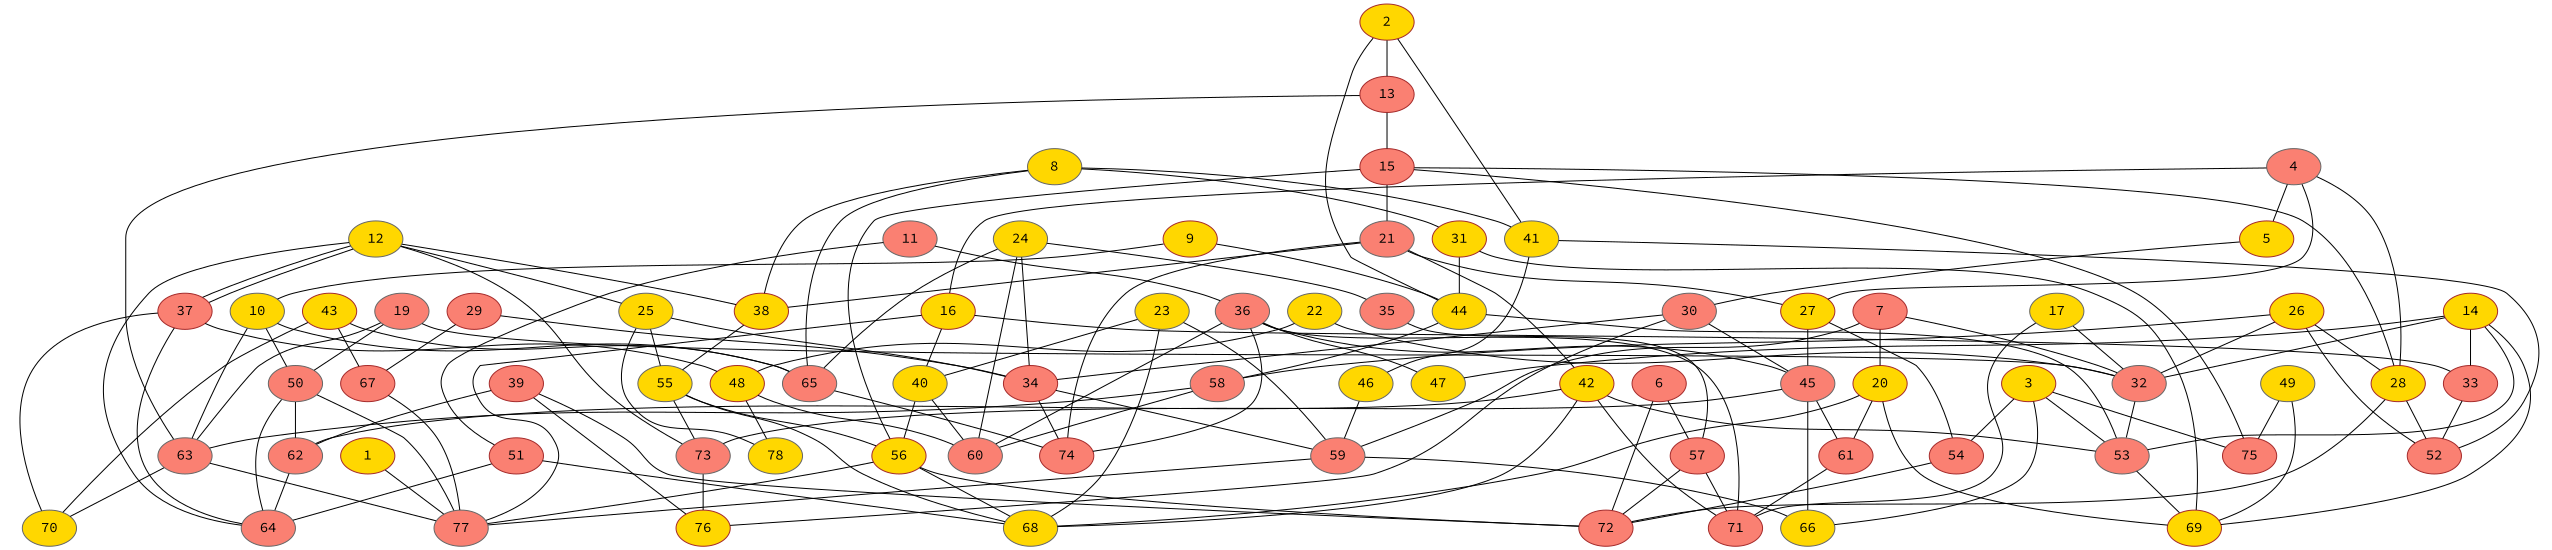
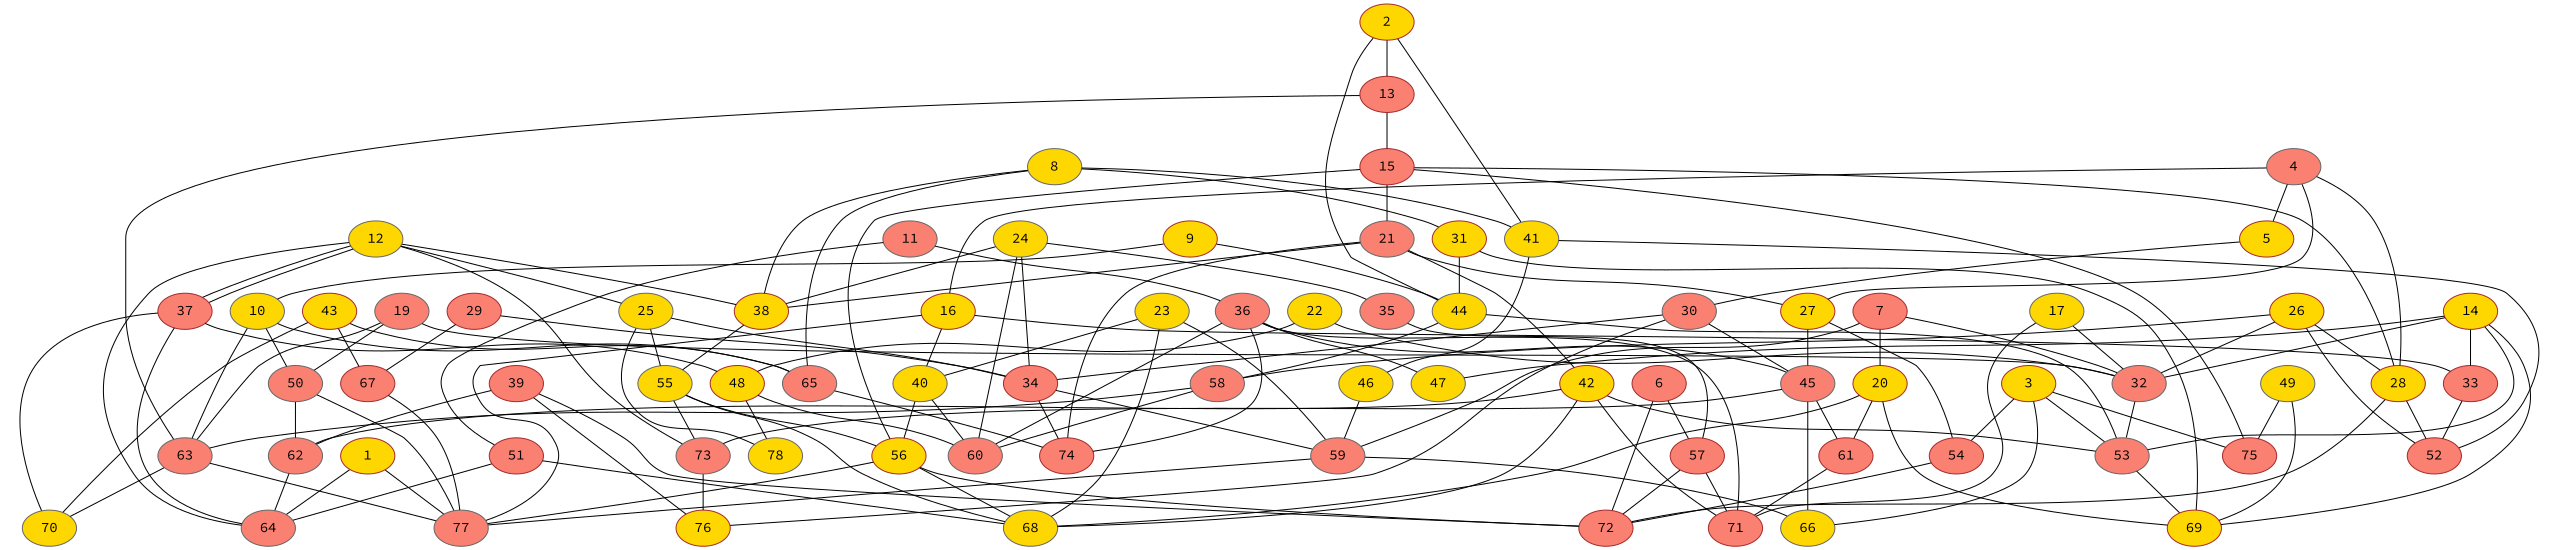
edge "24" -- "65": now "24" -- "38"
edge "50" -- "64": now "1" -- "64"
